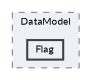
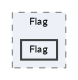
cluster "DataModel": label "DataModel" -> "Flag"
